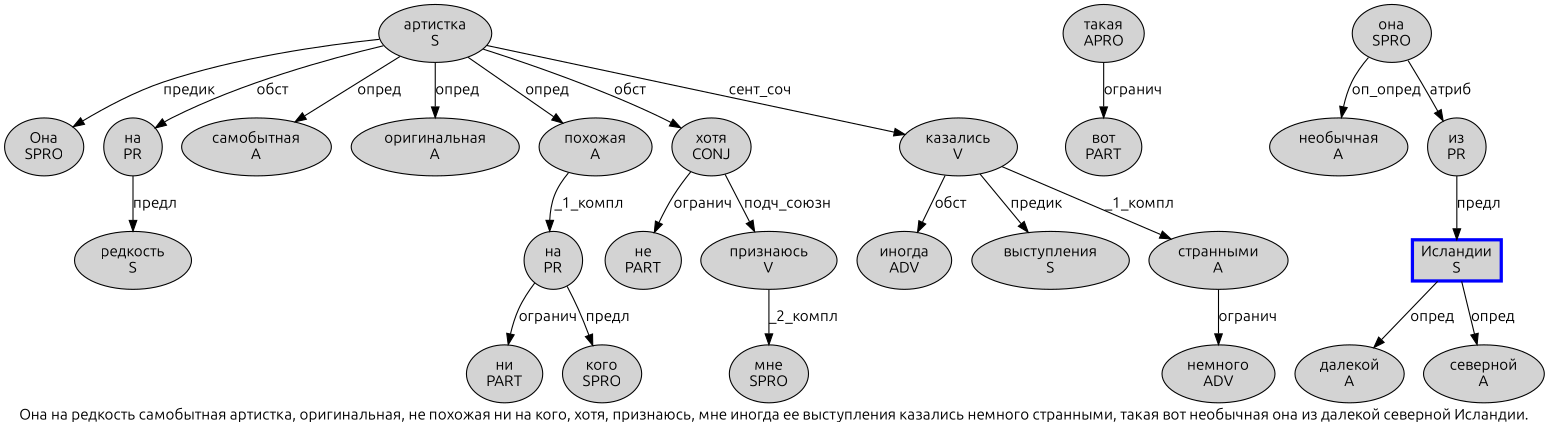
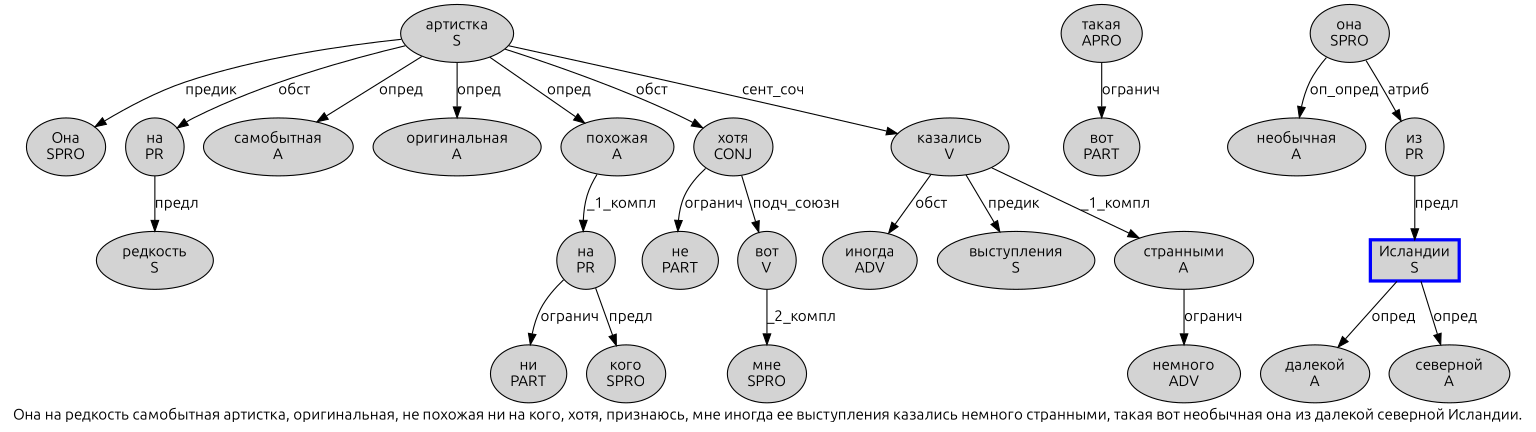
node "признаюсь V": label "признаюсь V" -> "вот V"
